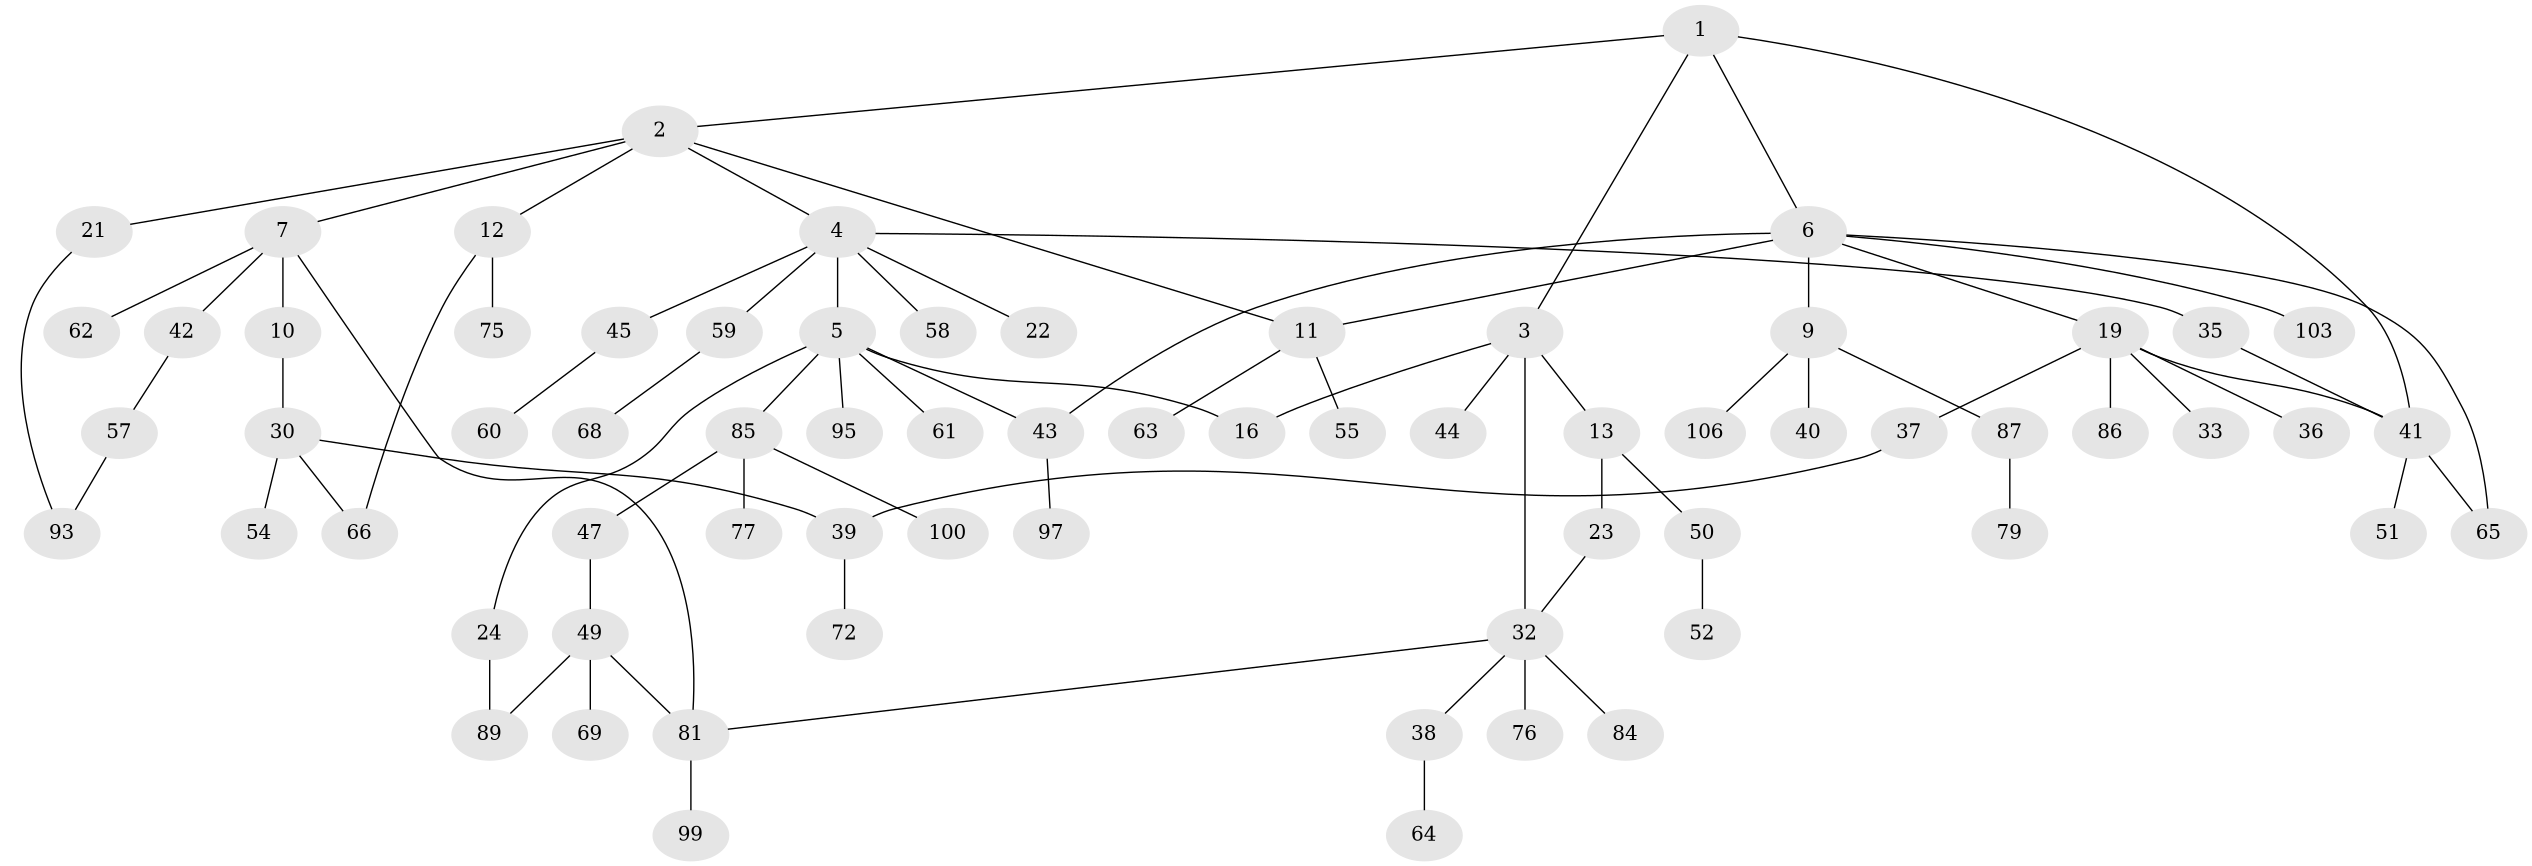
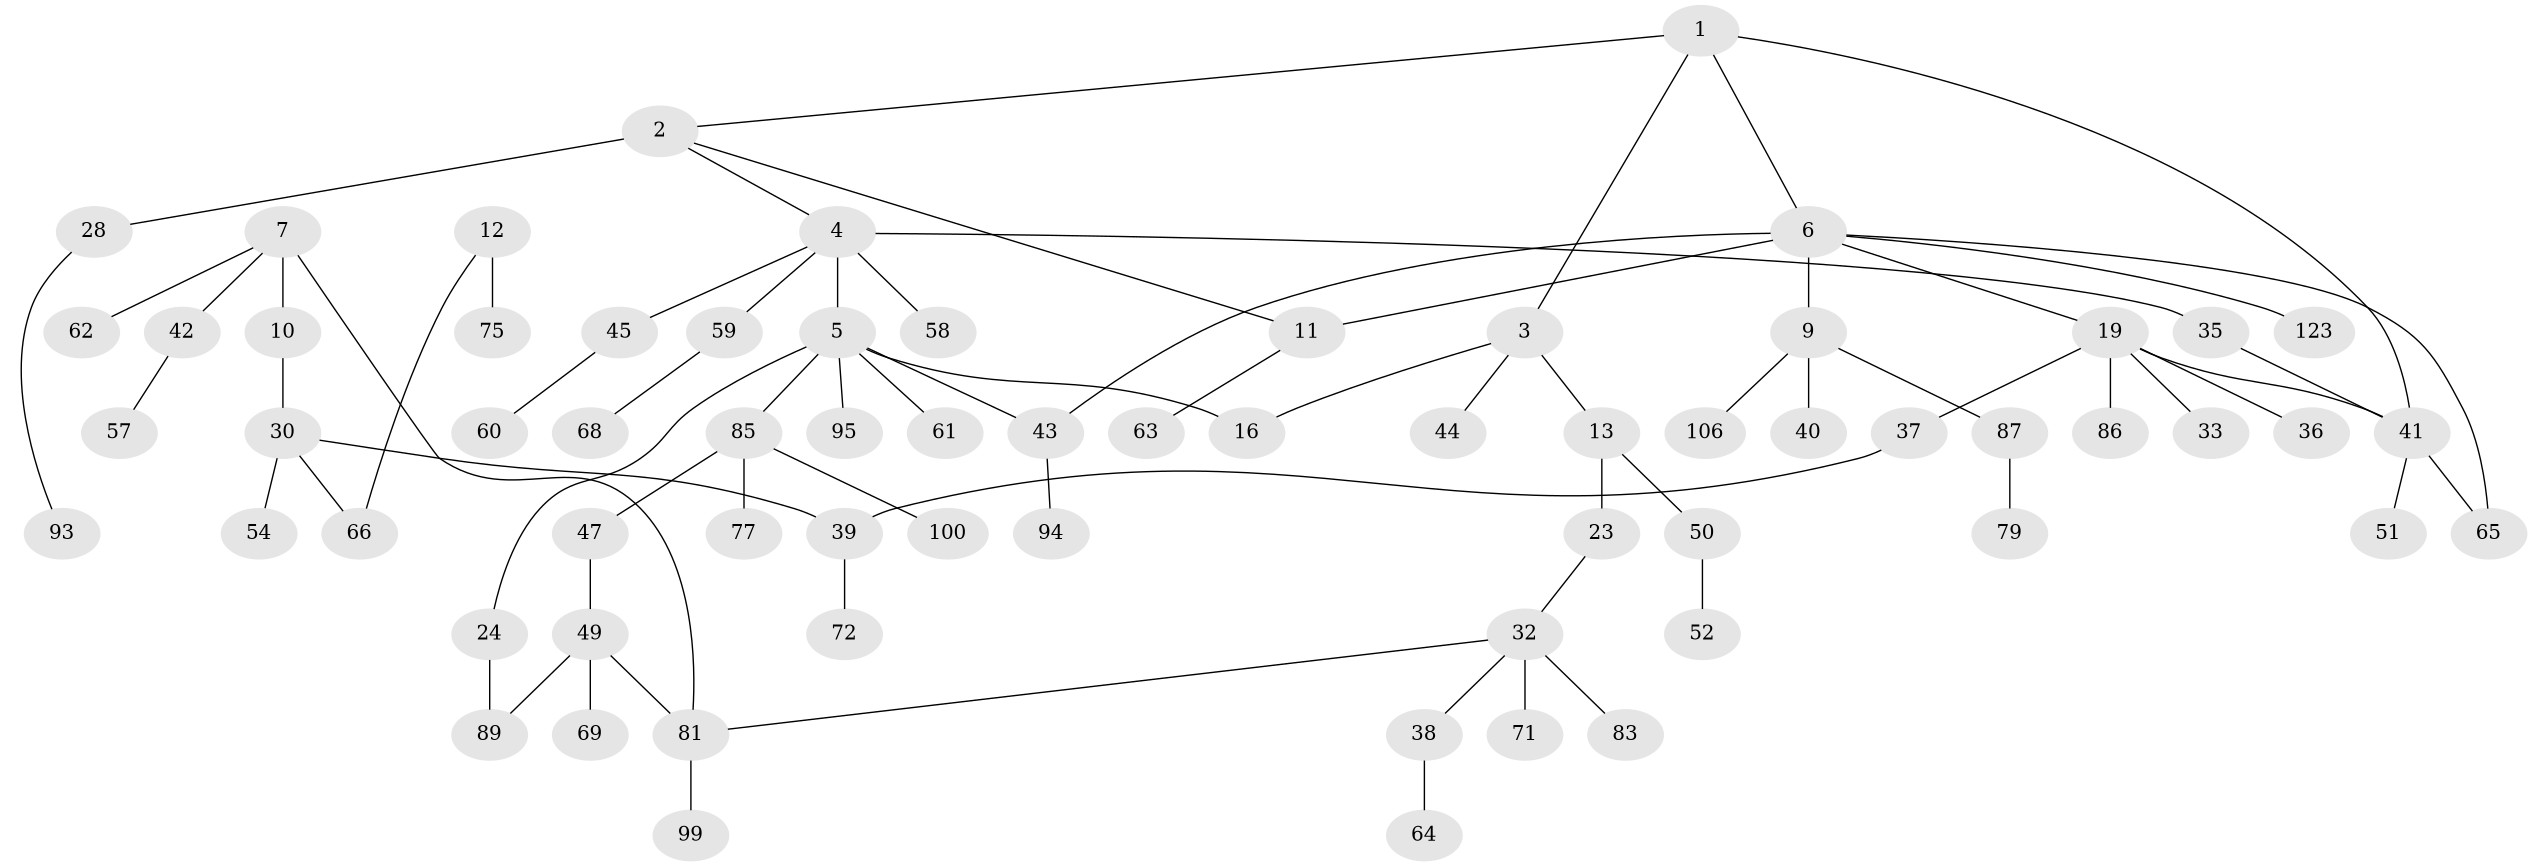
edge "2" -- "7": removed
edge "2" -- "12": removed
node "21": label "21" -> "28"
node "22": removed
node "103": label "103" -> "123"
node "55": removed
edge "3" -- "32": removed
edge "57" -- "93": removed
node "97": label "97" -> "94"
node "76": label "76" -> "71"
node "84": label "84" -> "83"
